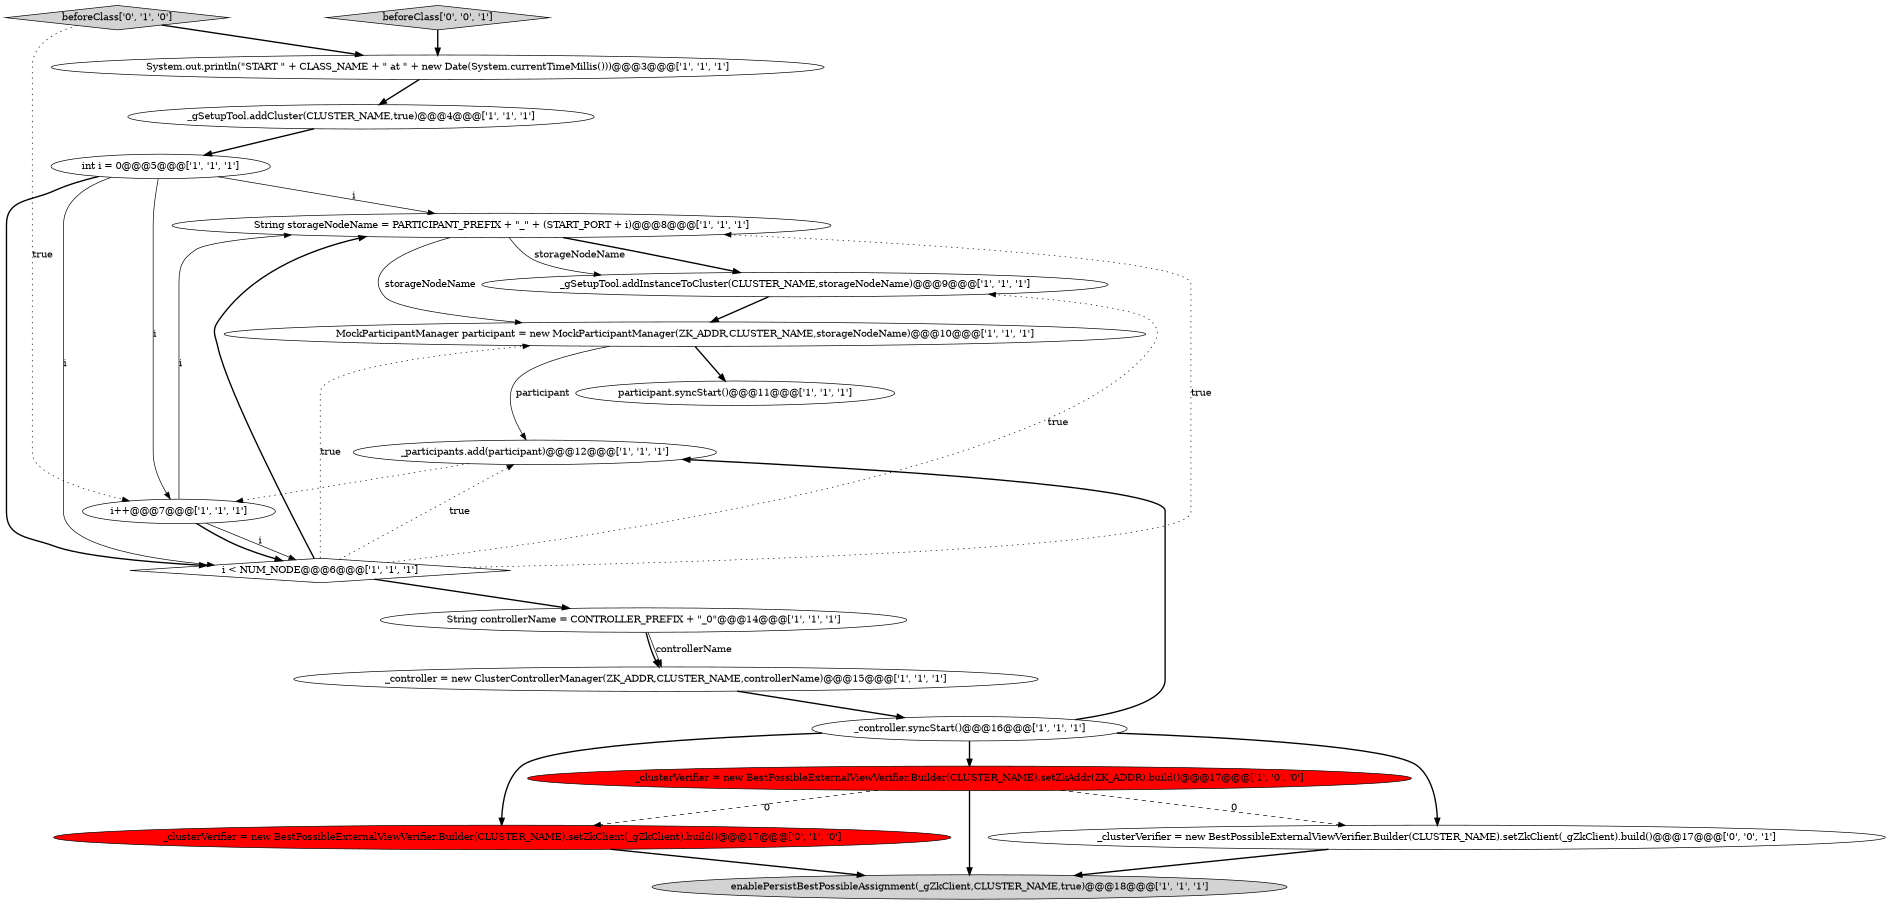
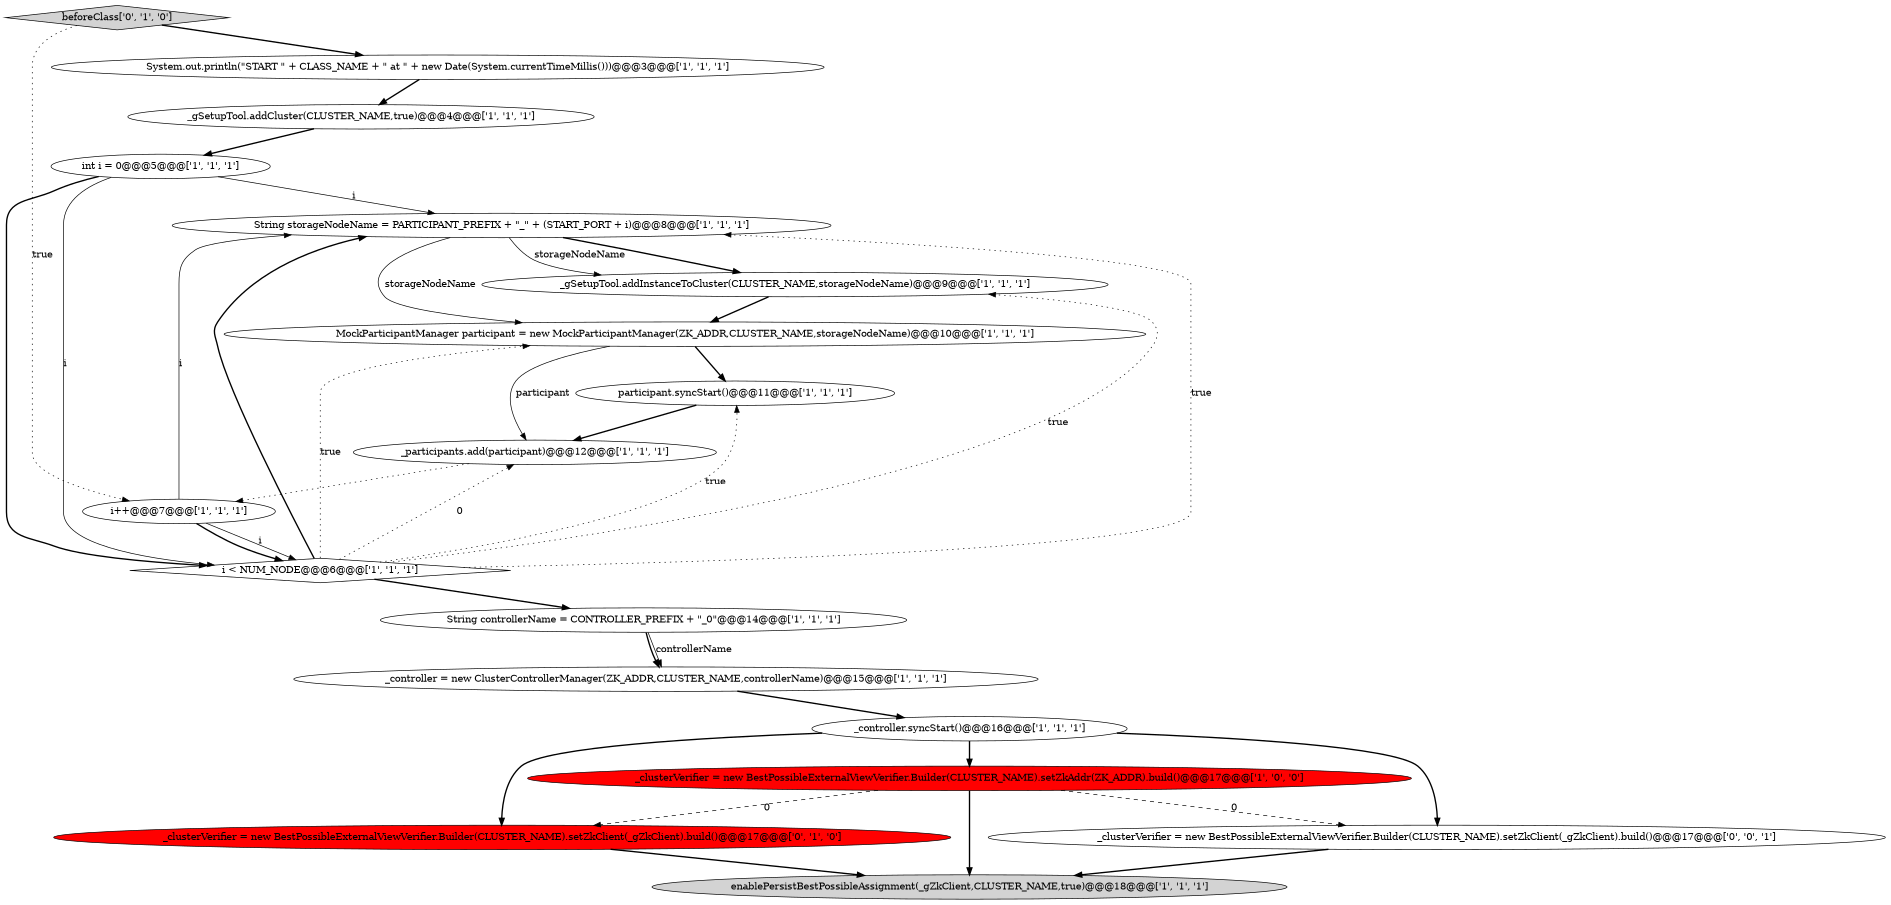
node "beforeClass['0', '0', '1']": removed
edge "int i = 0@@@5@@@['1', '1', '1']" -> "i++@@@7@@@['1', '1', '1']": removed, label "i"
edge "_controller.syncStart()@@@16@@@['1', '1', '1']" -> "_participants.add(participant)@@@12@@@['1', '1', '1']": now "participant.syncStart()@@@11@@@['1', '1', '1']" -> "_participants.add(participant)@@@12@@@['1', '1', '1']"
edge "i < NUM_NODE@@@6@@@['1', '1', '1']" -> "_participants.add(participant)@@@12@@@['1', '1', '1']": label "true" -> "0"
edge "i < NUM_NODE@@@6@@@['1', '1', '1']" -> "participant.syncStart()@@@11@@@['1', '1', '1']": added, label "true"
